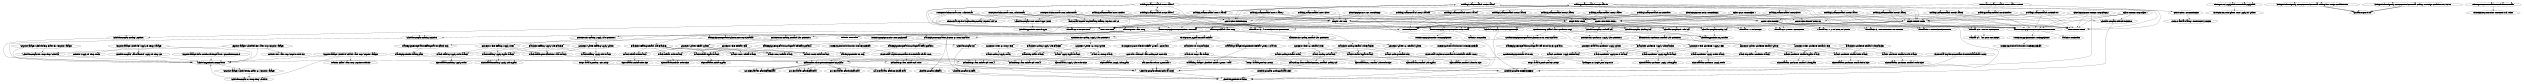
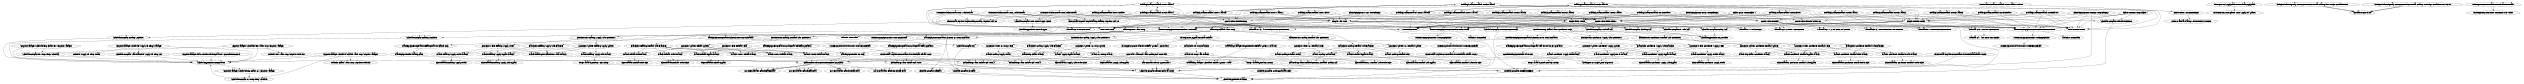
node "Connector:Quadratic Condenser Supply Splitter": label "Connector:Quadratic Condenser Supply Splitter" -> "Connector:Splitter Condenser Supply Splitter"
